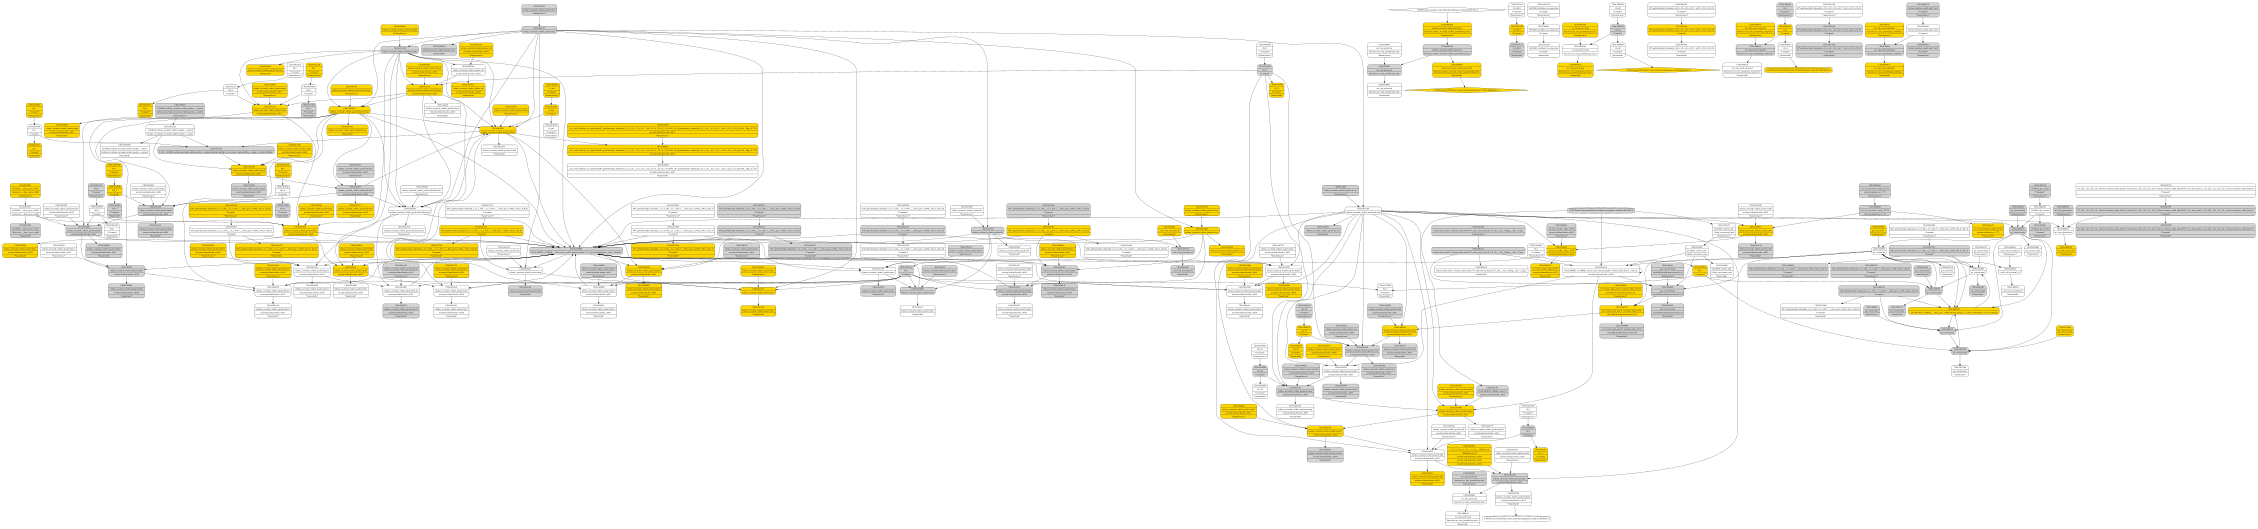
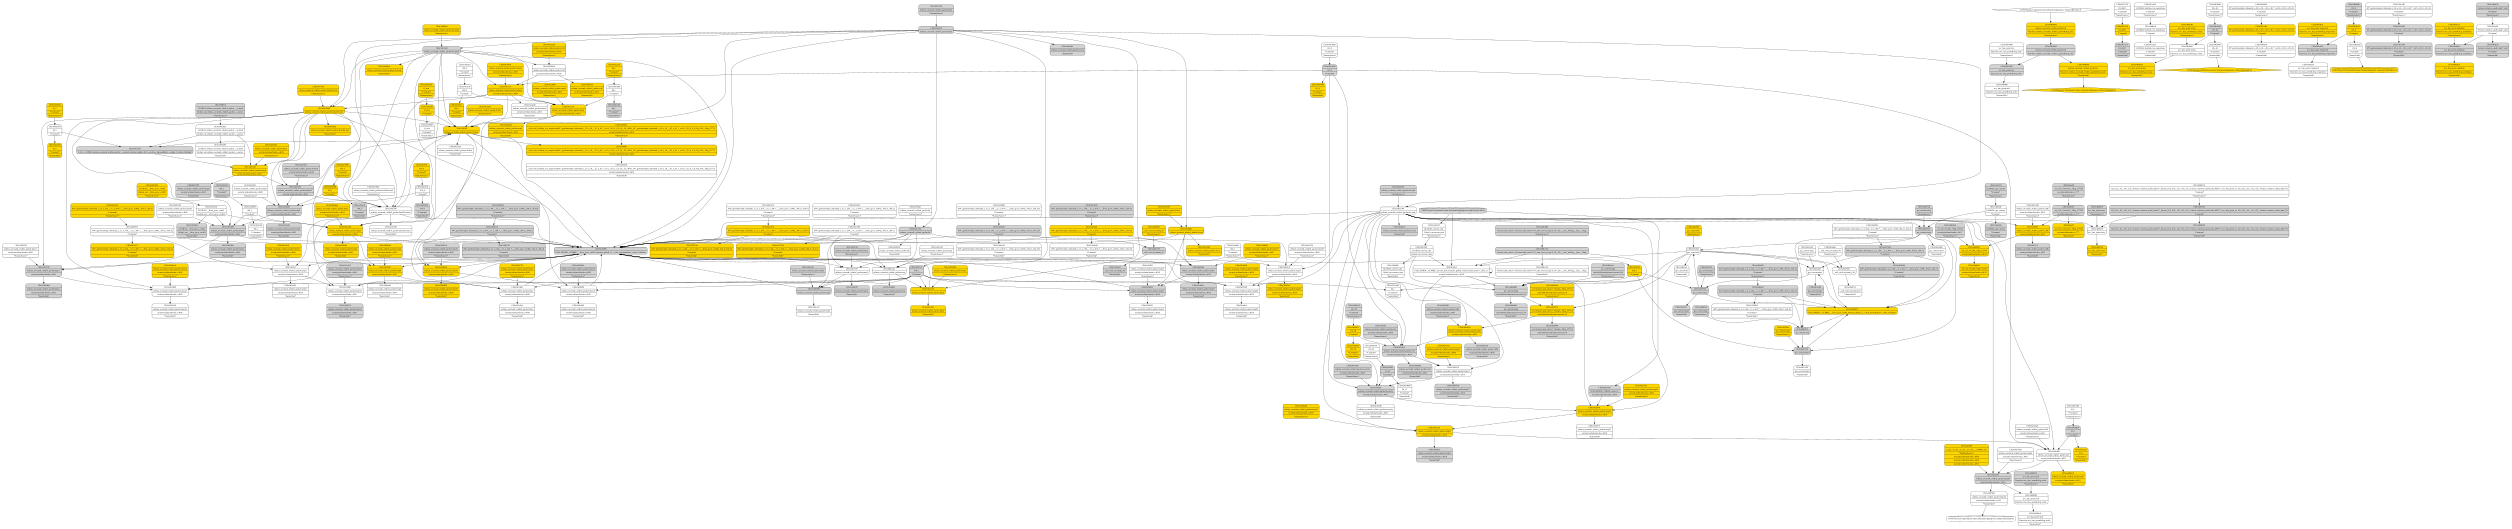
node "CE0x5427110": removed
